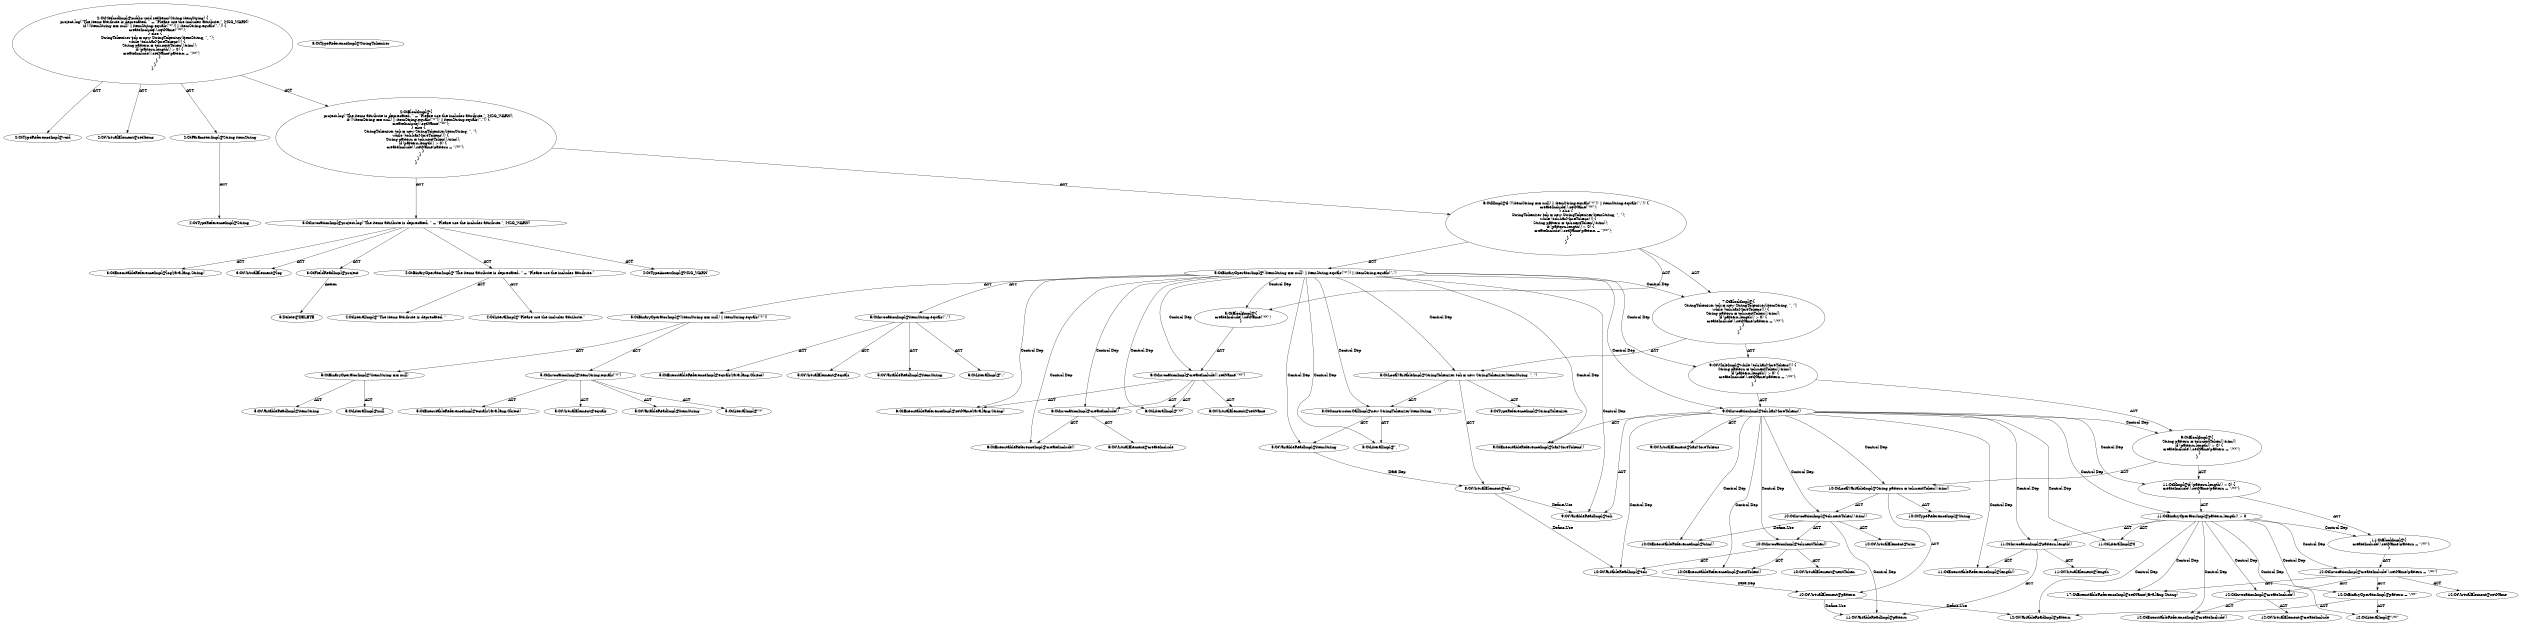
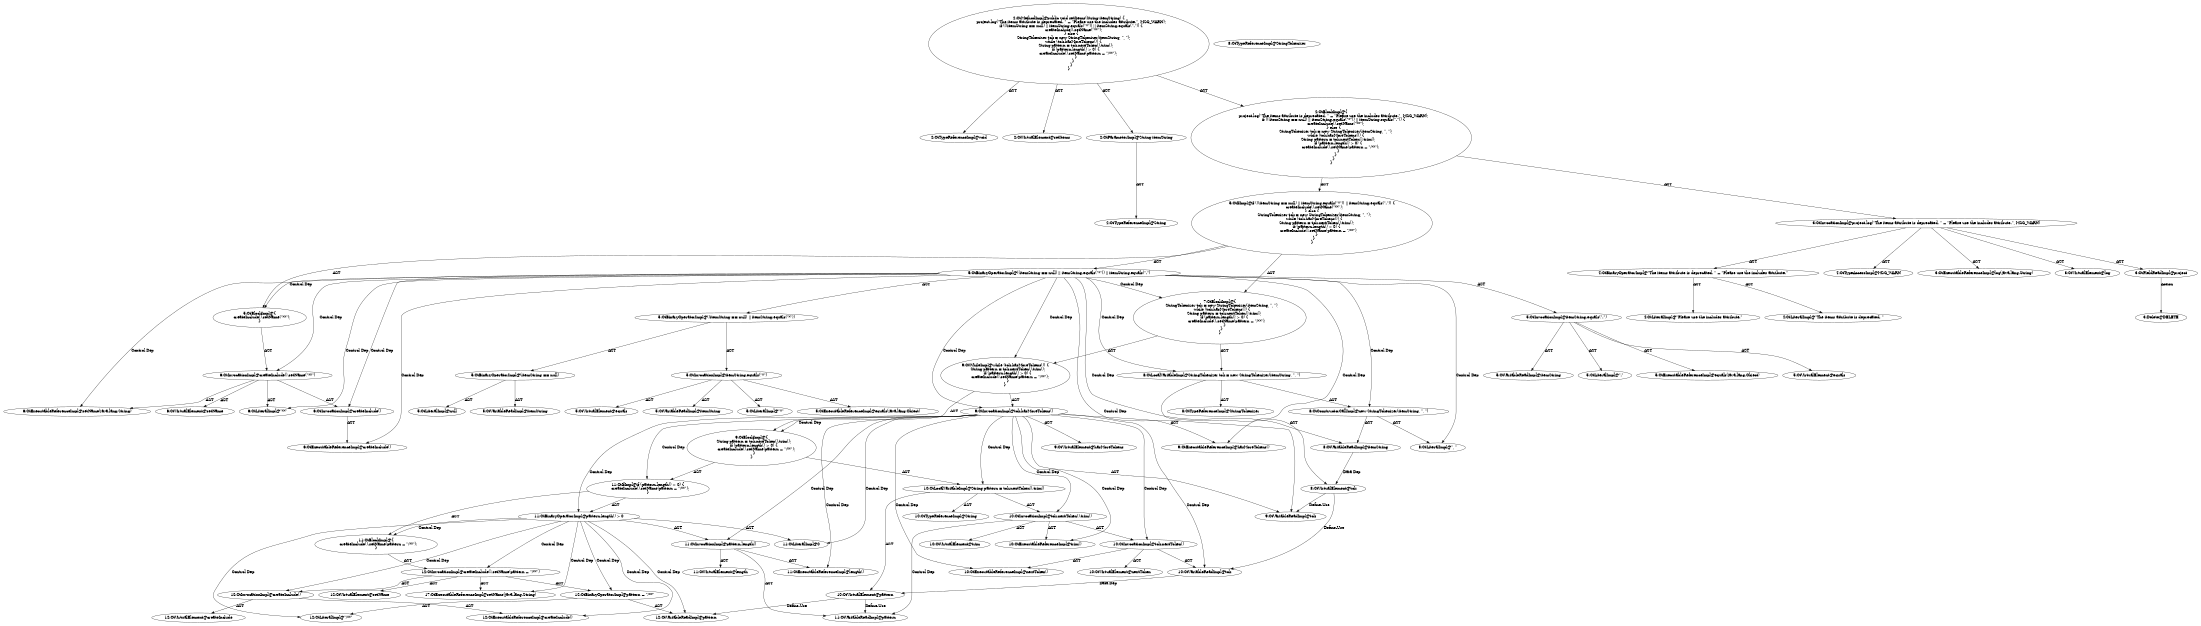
node "6:CtVirtualElement@createInclude": removed
edge "10:CtInvocationImpl@tok.nextToken().trim()" -> "10:CtExecutableReferenceImpl@trim()": label "Define-Use" -> "AST"
